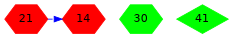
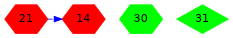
node "41": label "41" -> "31"
